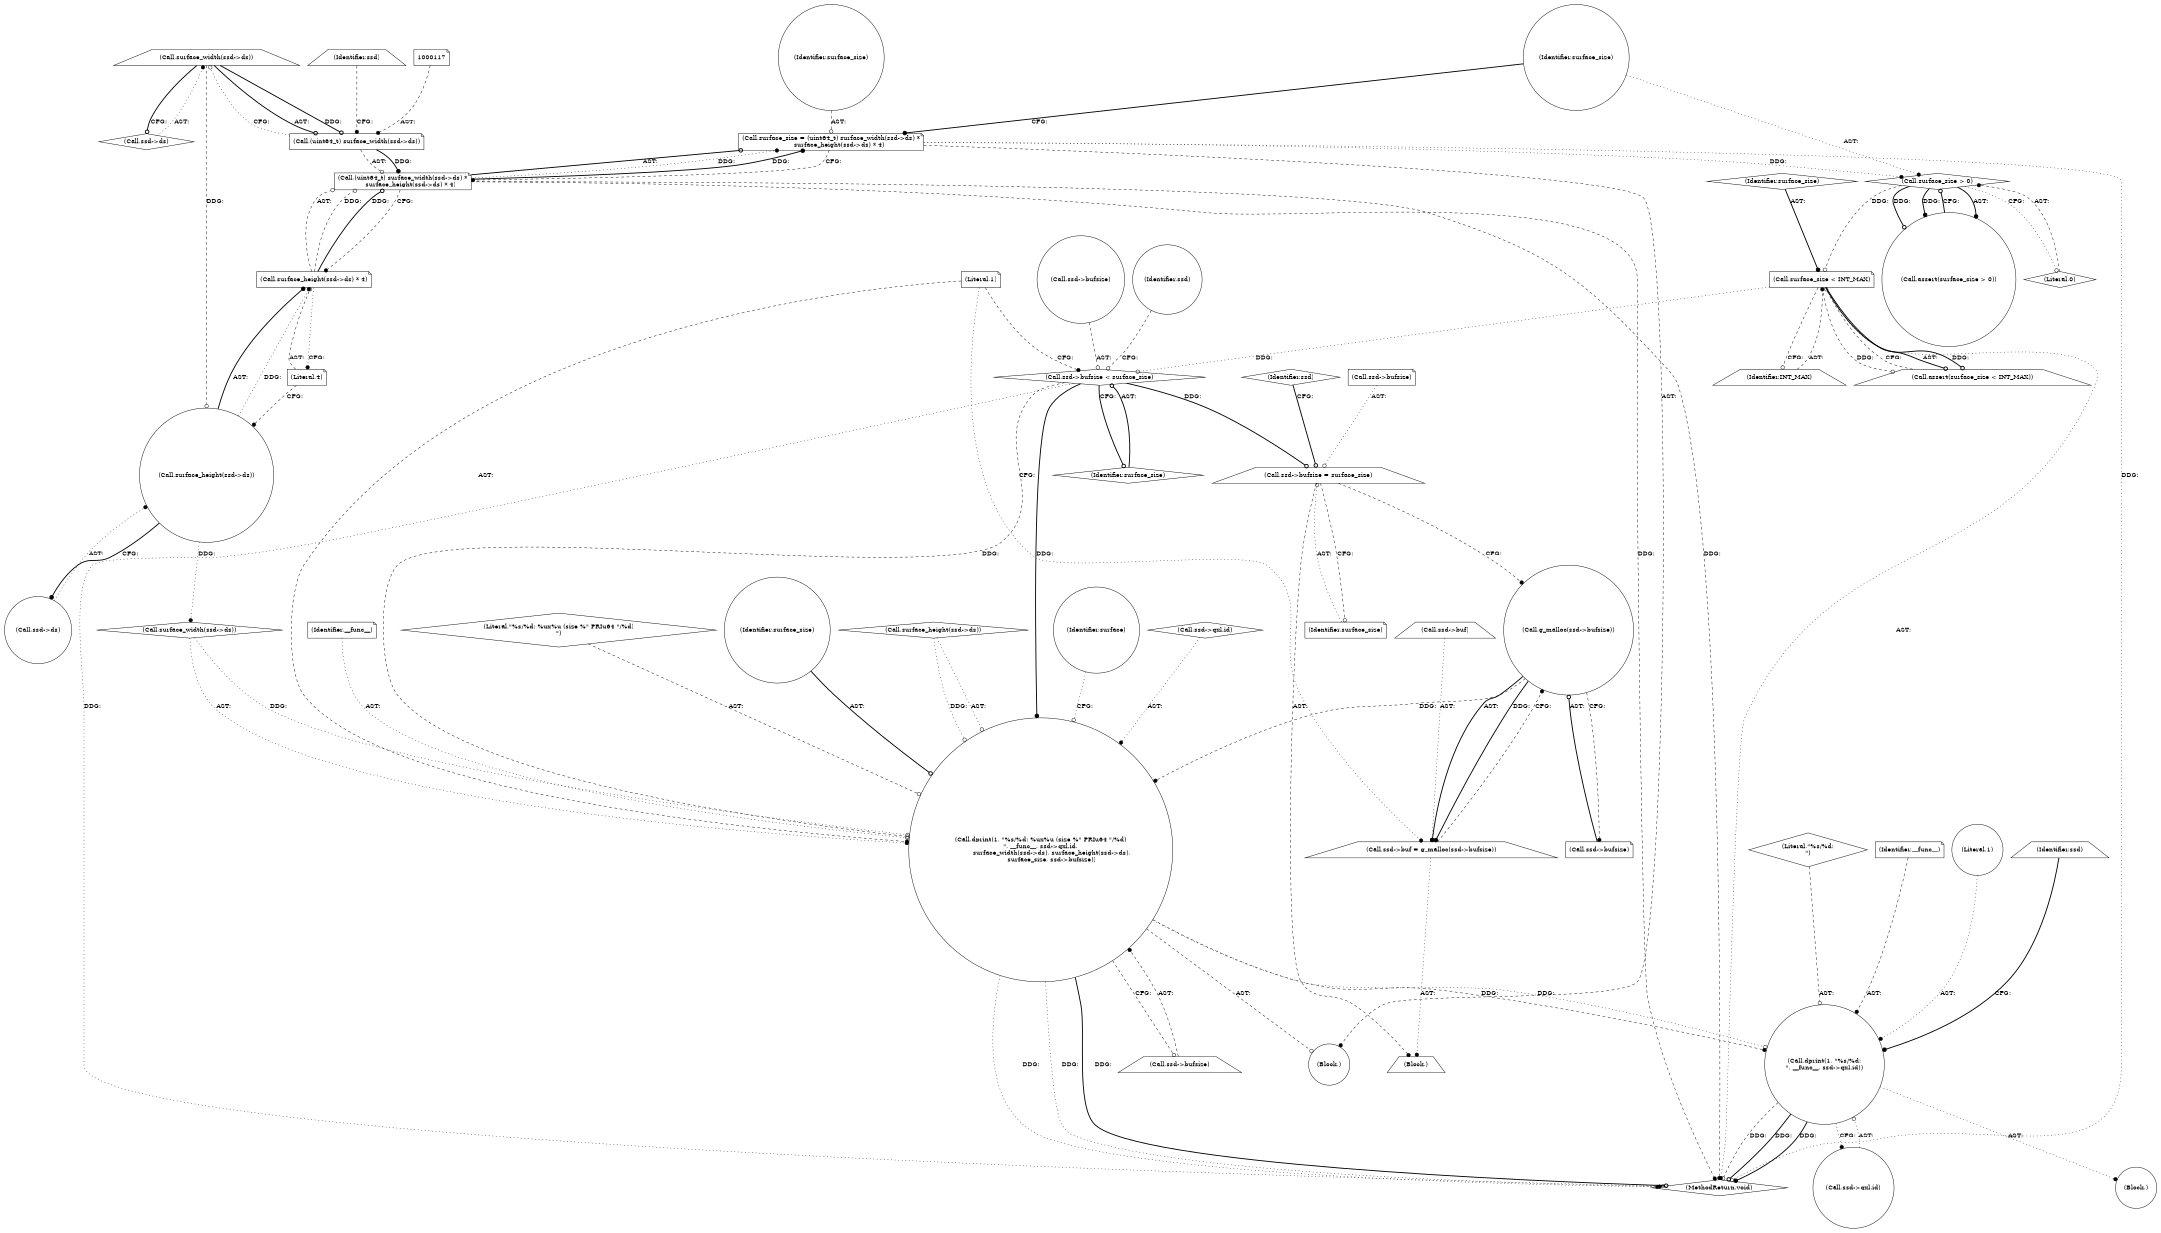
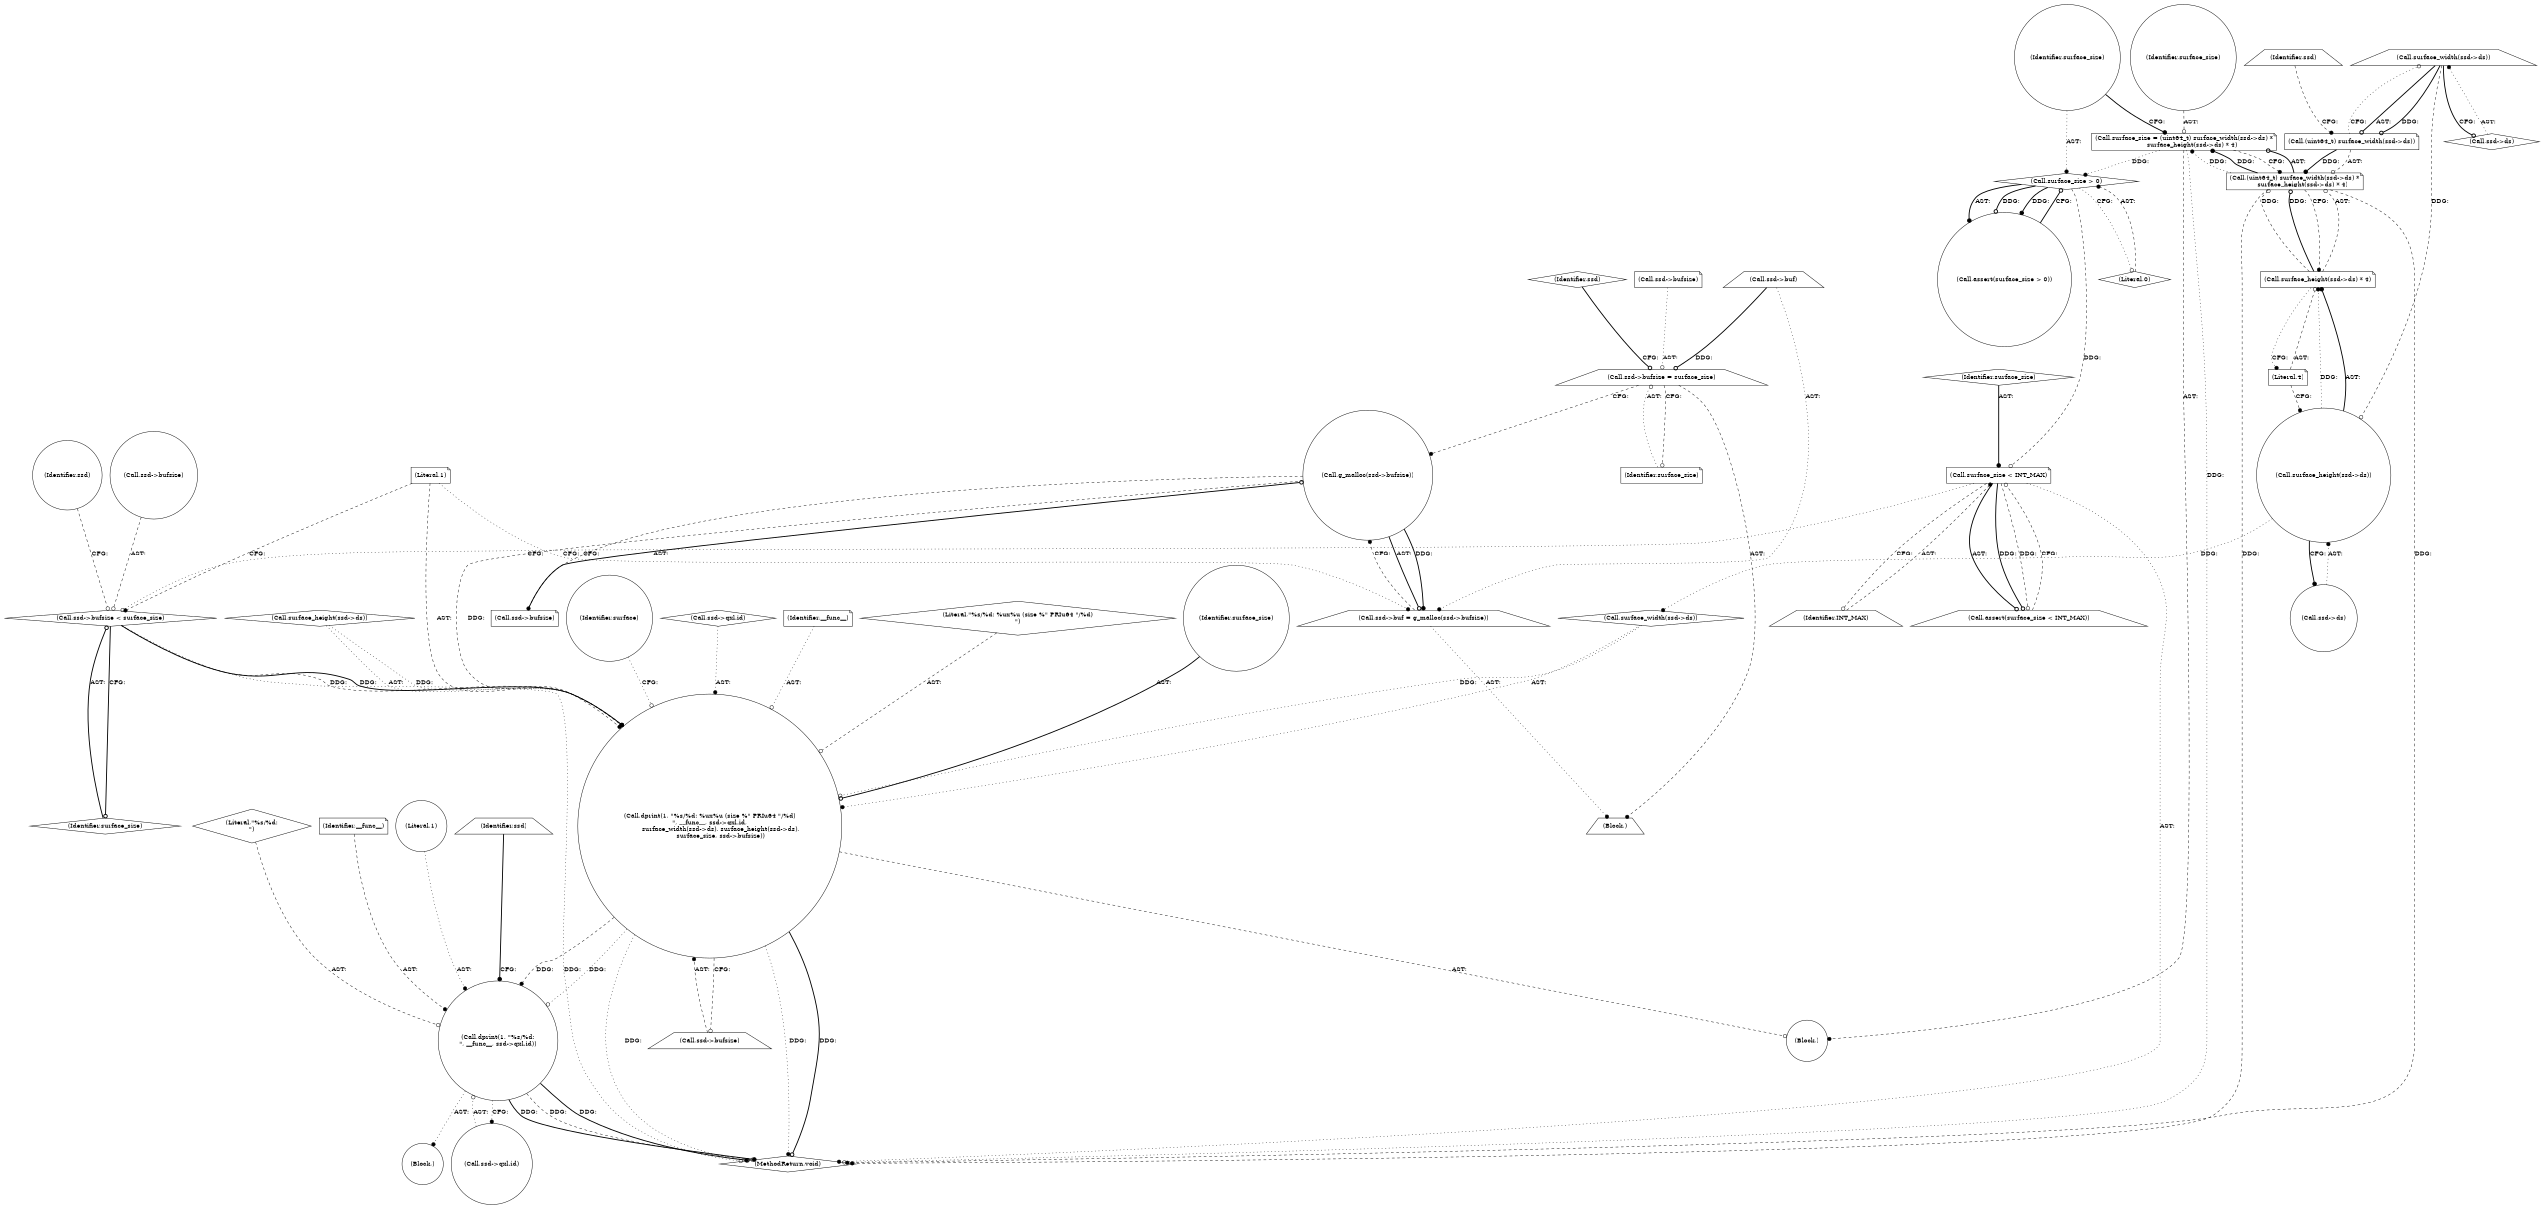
node "1000117": removed
edge "(Call,surface_size < INT_MAX)" -> "(Call,ssd->bufsize < surface_size)": label "DDG: " -> "CFG: "
edge "(Call,ssd->bufsize < surface_size)" -> "(Call,ssd->bufsize = surface_size)": now "(Call,ssd->buf)" -> "(Call,ssd->bufsize = surface_size)"
